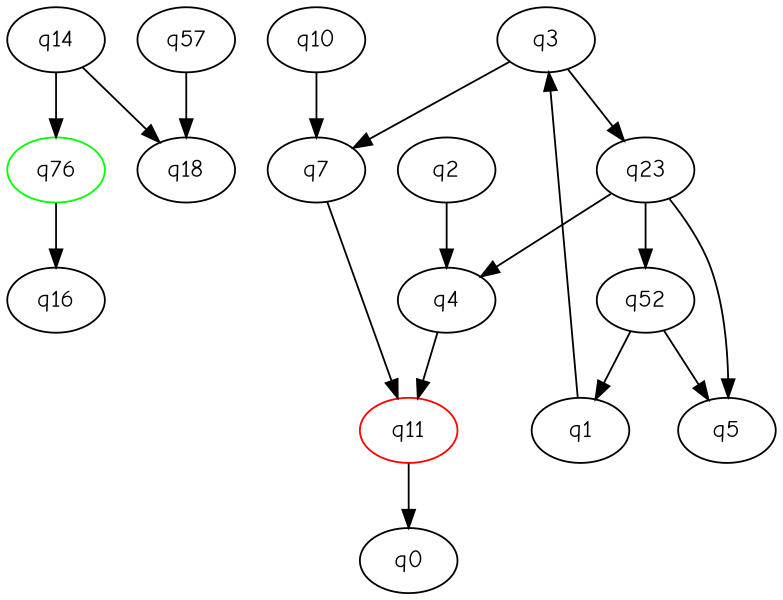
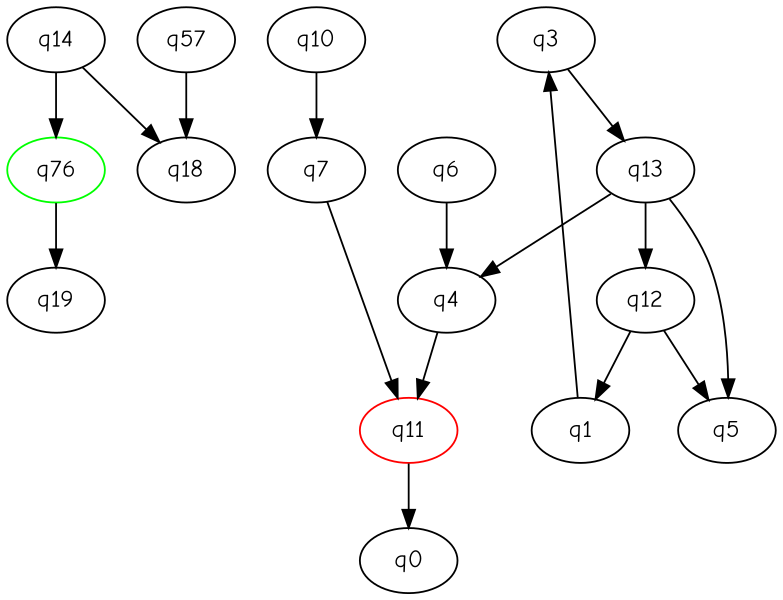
edge "q3" -> "q7": removed
node "q2": label "q2" -> "q6"
node "q23": label "q23" -> "q13"
node "q16": label "q16" -> "q19"
node "q52": label "q52" -> "q12"
